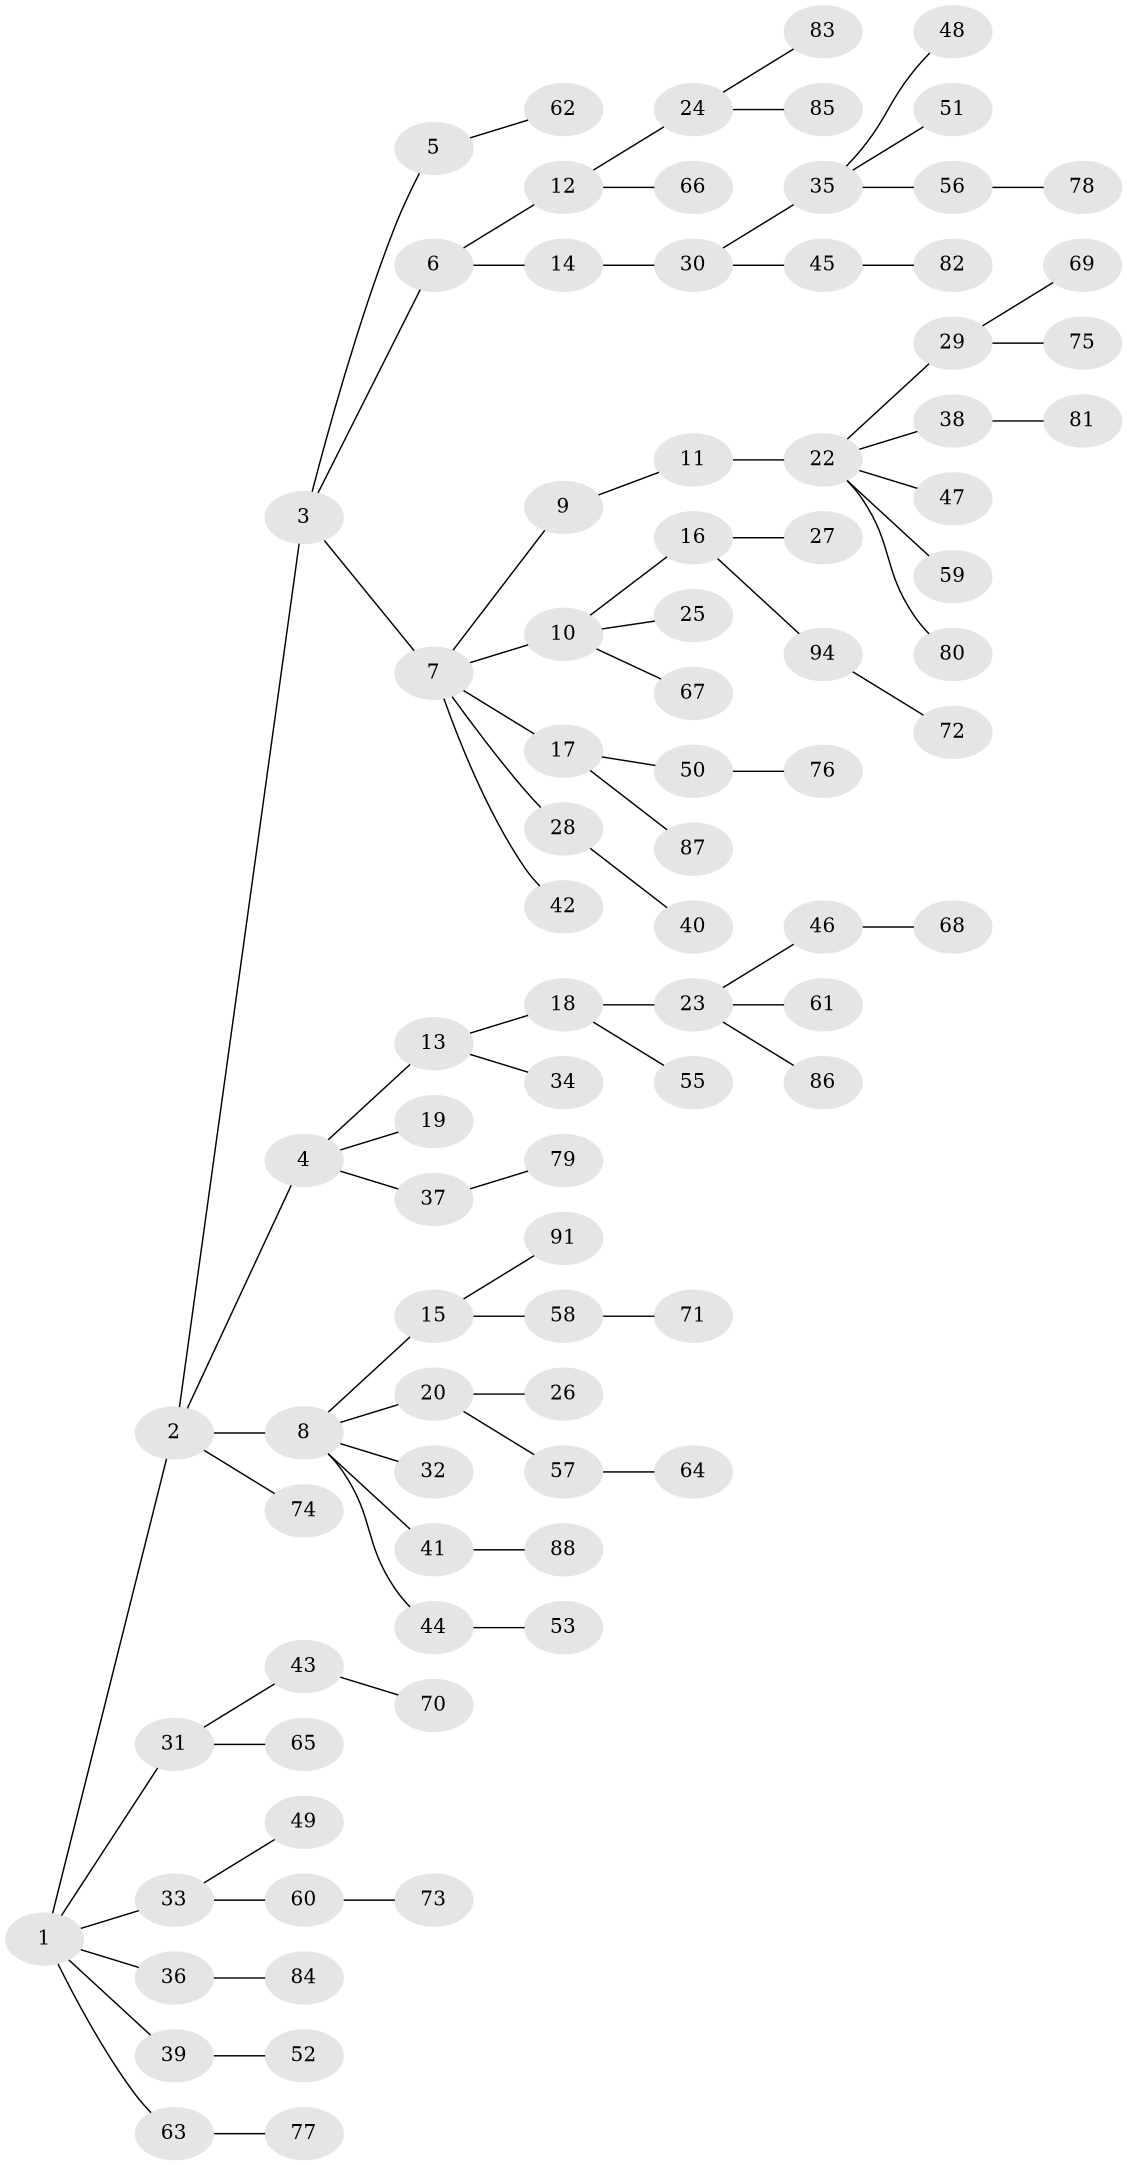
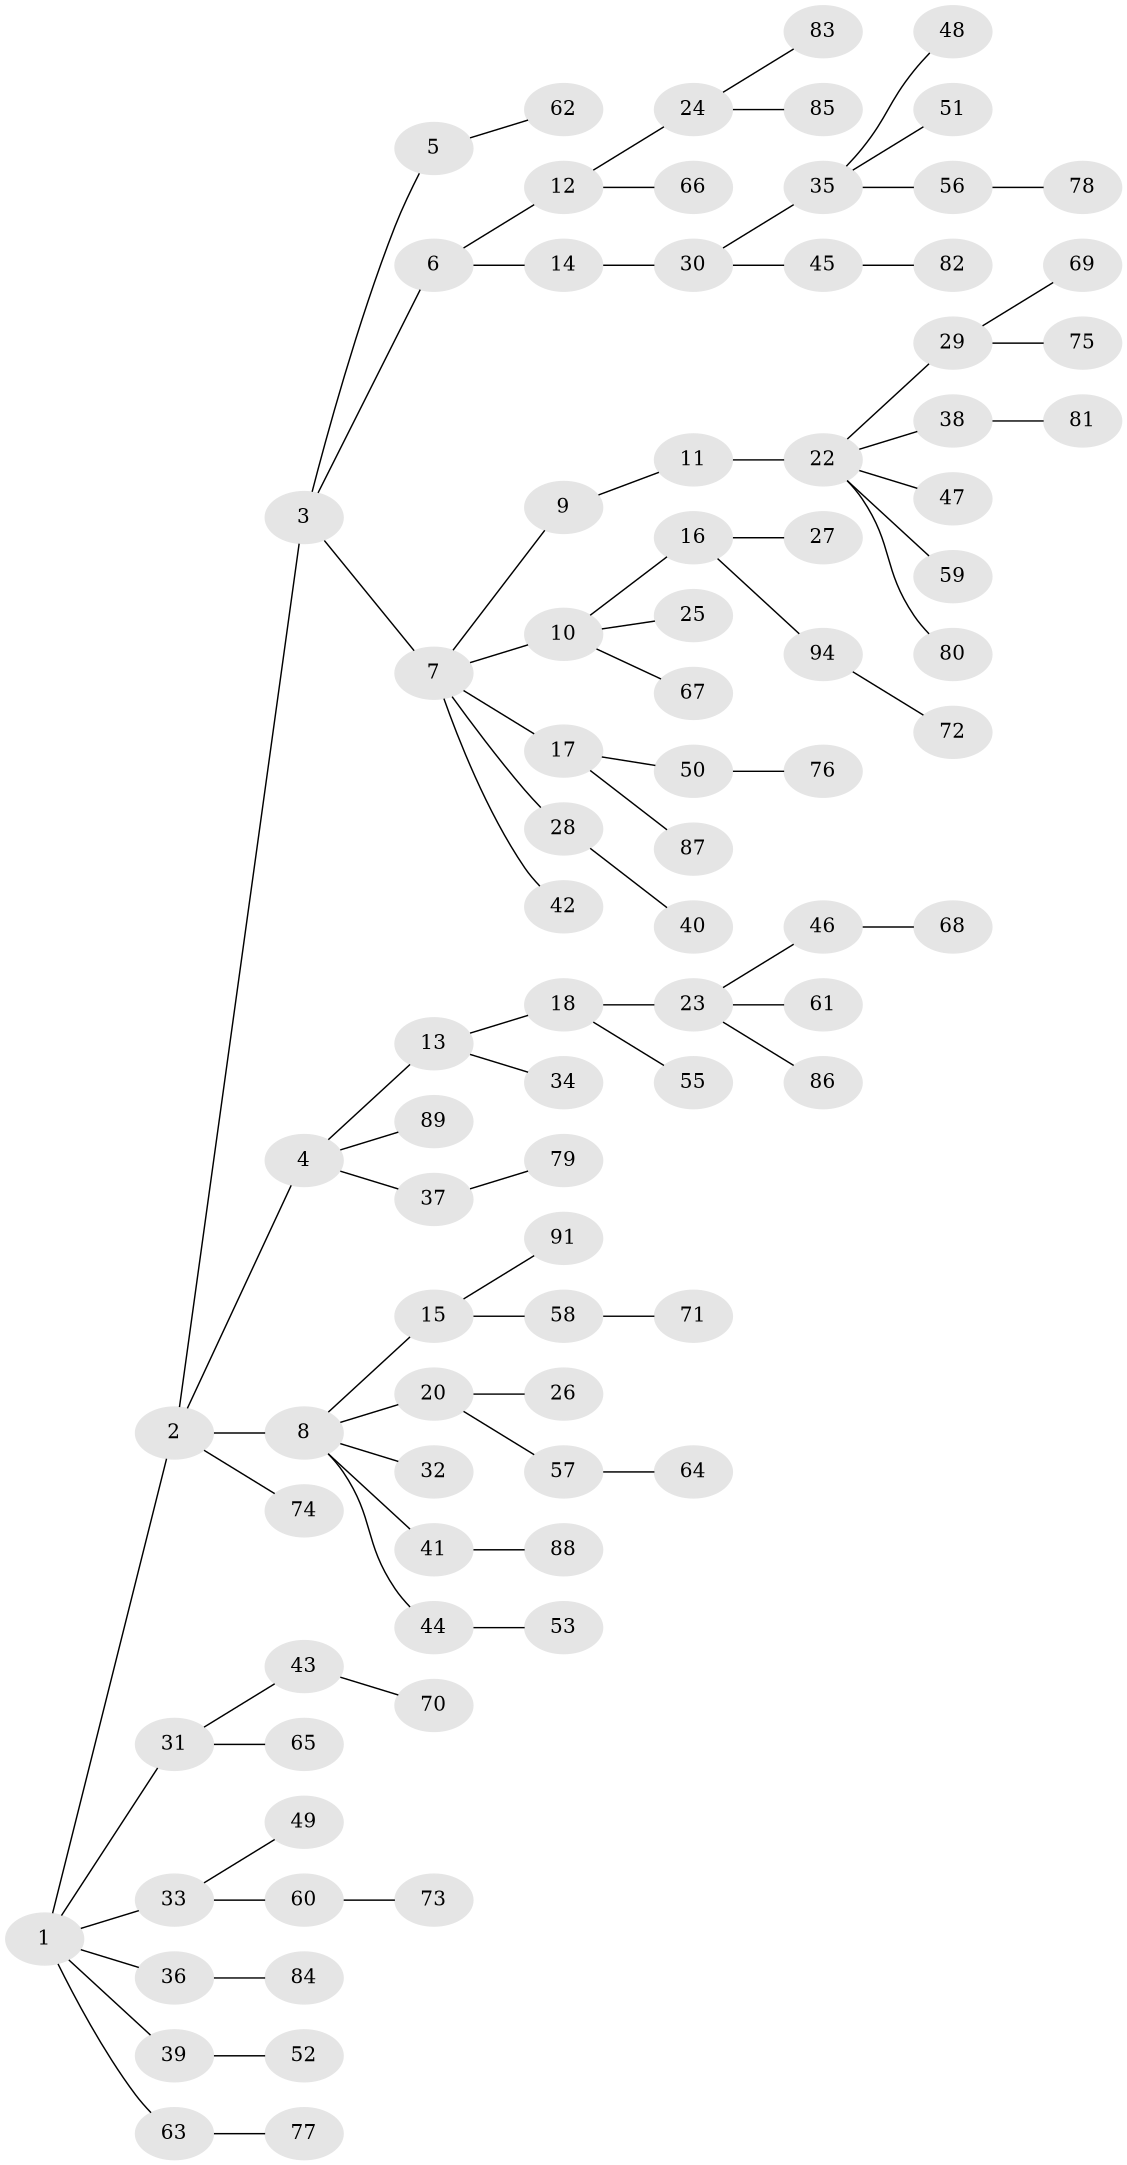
node "19": label "19" -> "89"
